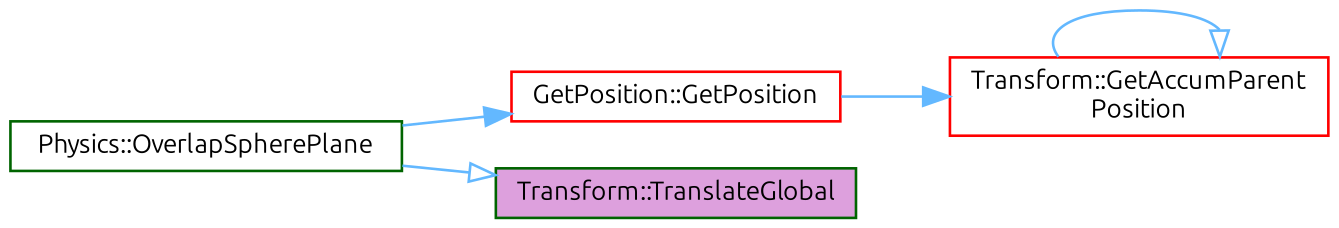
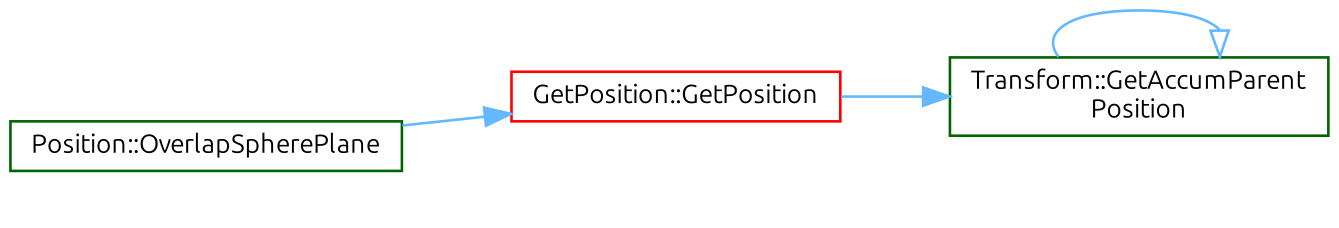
node "Transform::GetAccumParent Position": color red -> darkgreen
node "Physics::OverlapSpherePlane": label "Physics::OverlapSpherePlane" -> "Position::OverlapSpherePlane"
node "Transform::TranslateGlobal": removed
